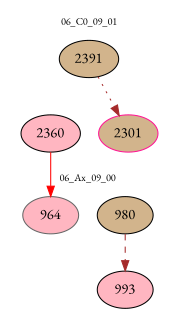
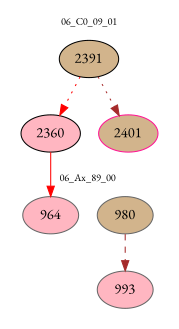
edge "2391" -> "2360": added
node "2301": label "2301" -> "2401"
cluster "06_Ax_09_00": label "06_Ax_09_00" -> "06_Ax_89_00"
node "980": color black -> gray40
node "993": color black -> gray40
